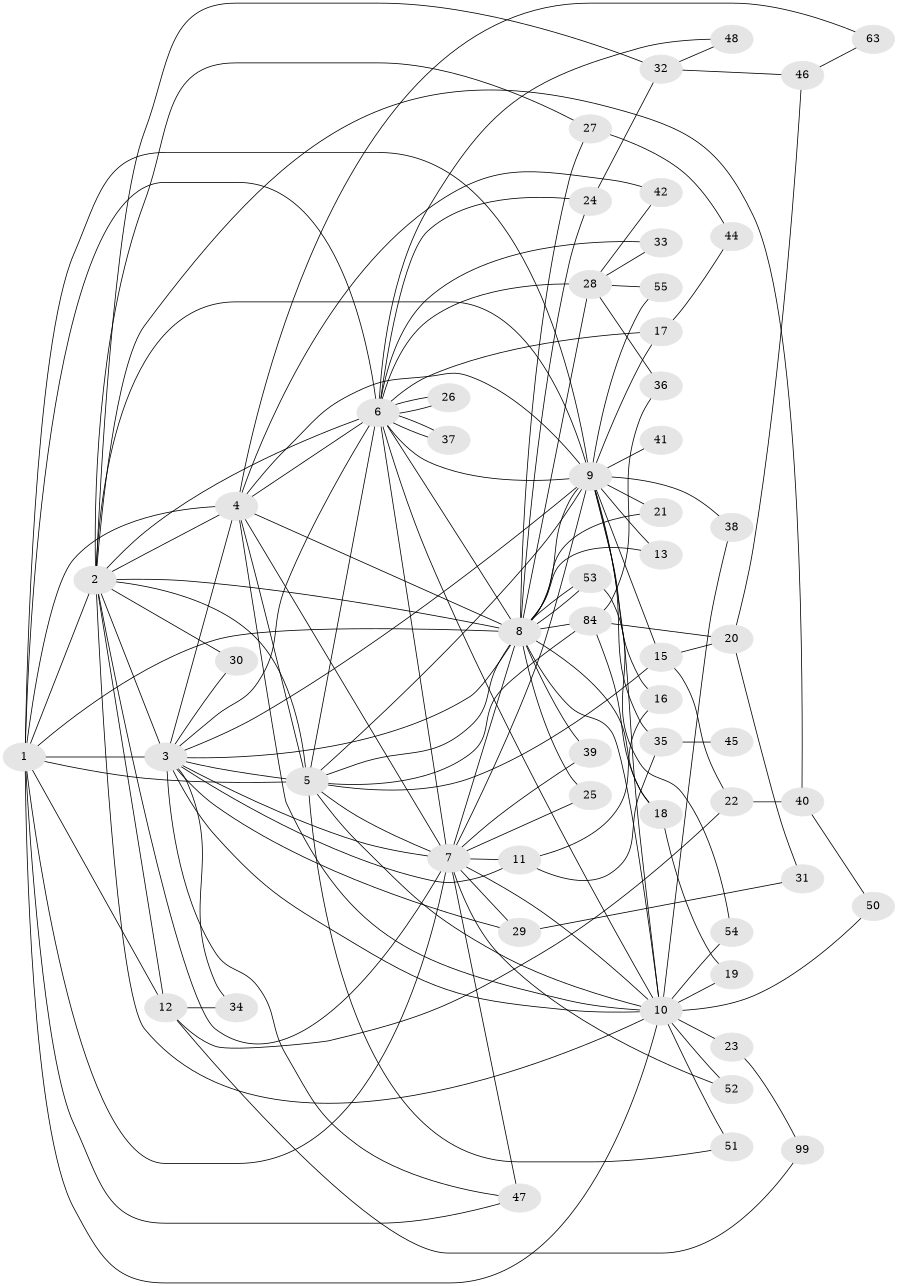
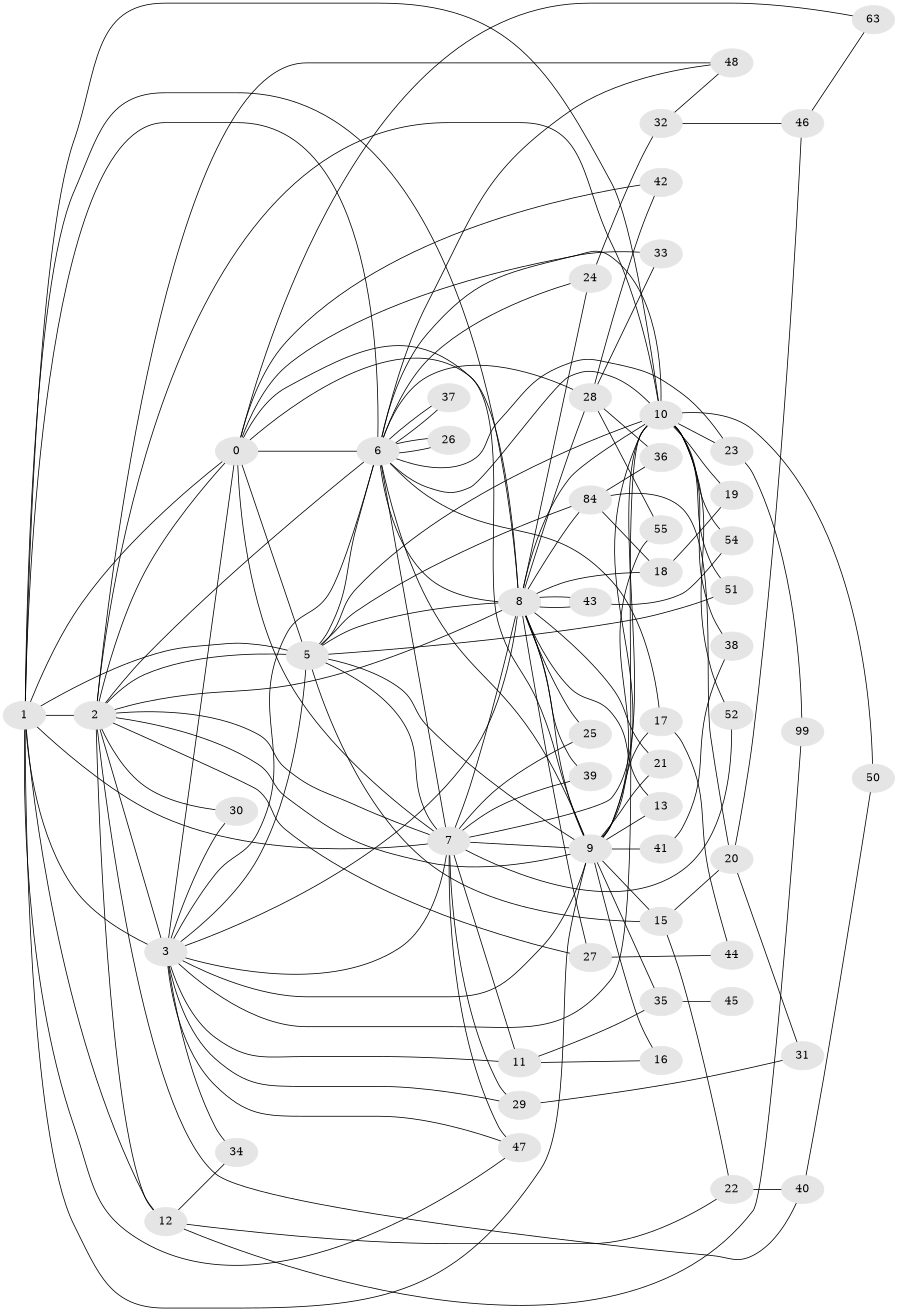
edge "32" -- "2": now "48" -- "2"
edge "6" -- "23": added
edge "9" -- "38": now "41" -- "38"
node "4": label "4" -> "0"
node "53": label "53" -> "43"
